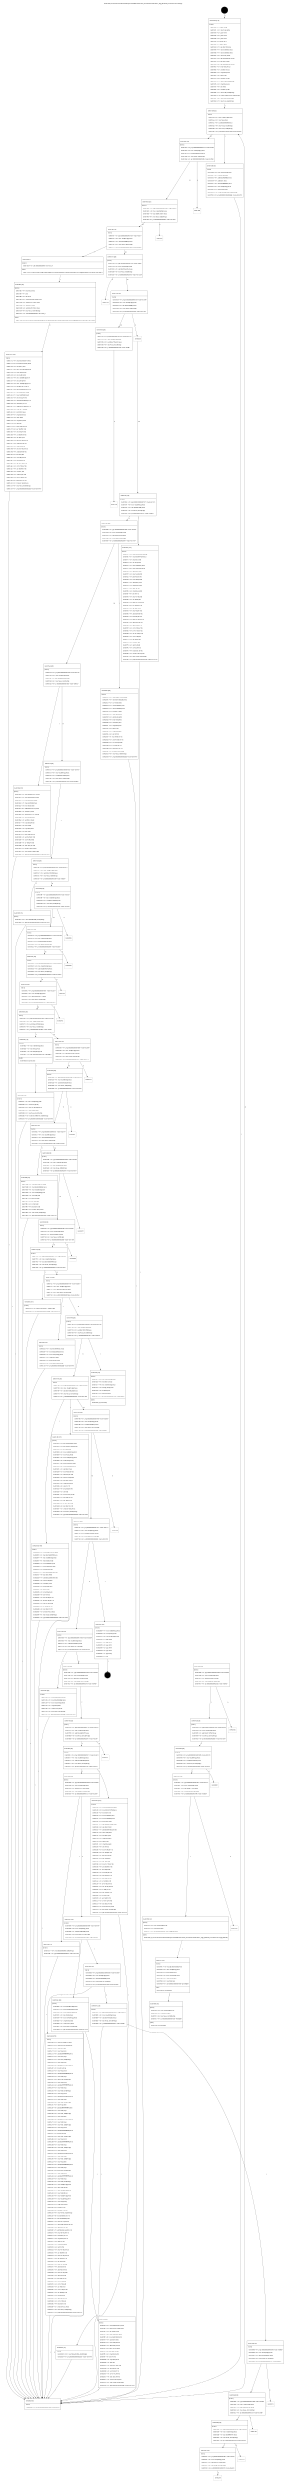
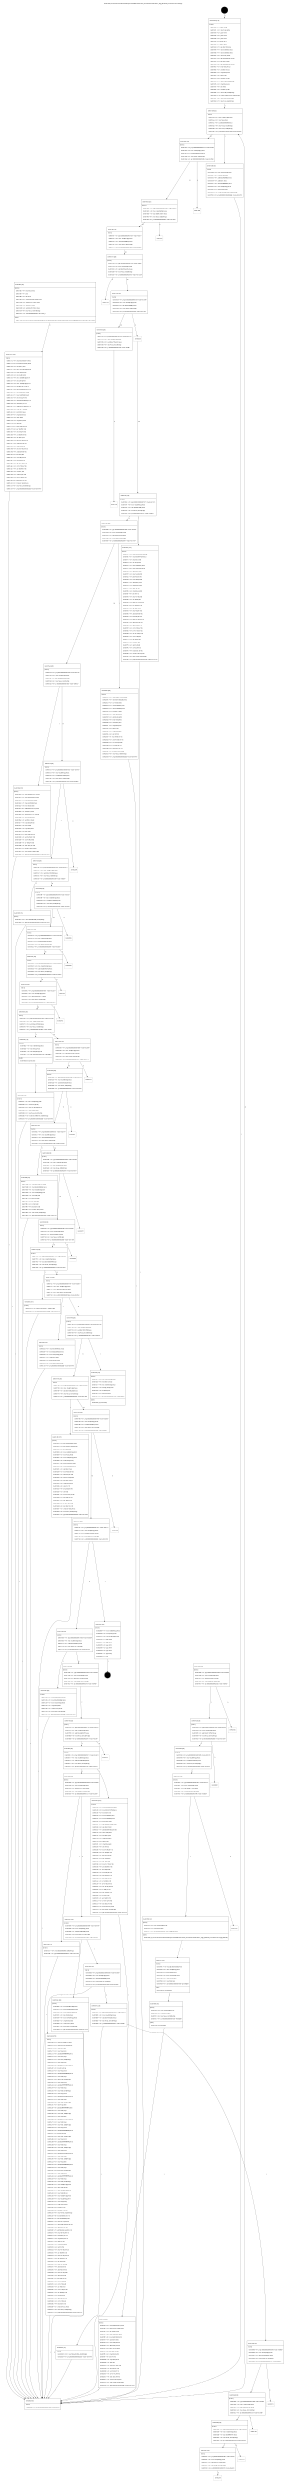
node "0x401ded [5]": removed
node "0x402209": added
node "0x4025ed [109]": removed
edge "0x401940 [28]" -> "0x402801": now "0x401924 [28]" -> "0x402801"
edge "0x401d6e [36]" -> "0x401fcb [90]": now "0x401fb9 [18]" -> "0x401fcb [90]"
